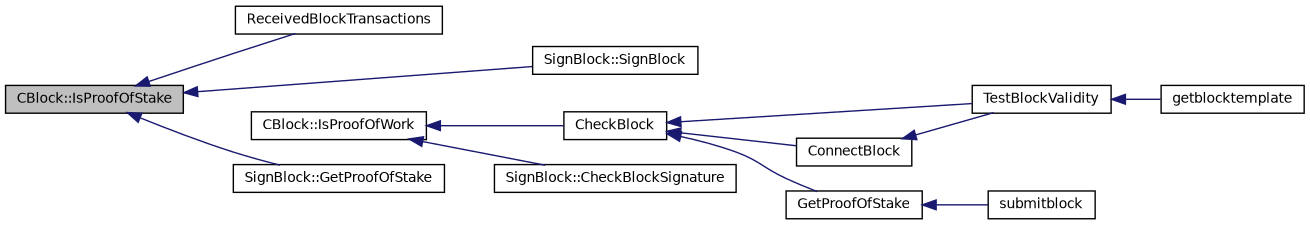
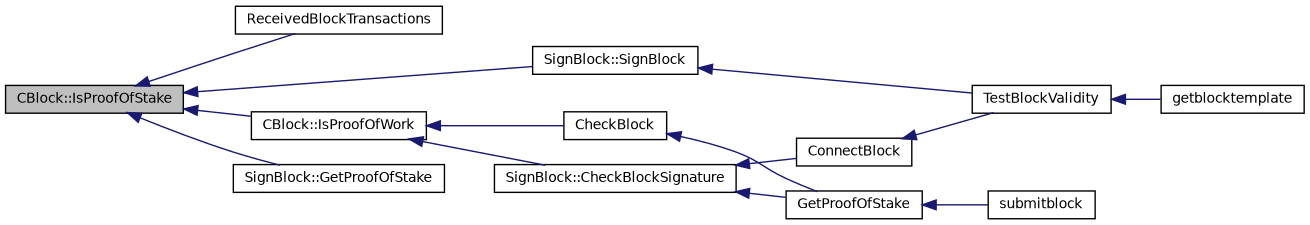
edge "CBlock::IsProofOfWork" -> "CBlock::IsProofOfStake": added
edge "TestBlockValidity" -> "CheckBlock": now "TestBlockValidity" -> "SignBlock::SignBlock"
edge "ConnectBlock" -> "CheckBlock": now "ConnectBlock" -> "SignBlock::CheckBlockSignature"
edge "GetProofOfStake" -> "SignBlock::CheckBlockSignature": added
